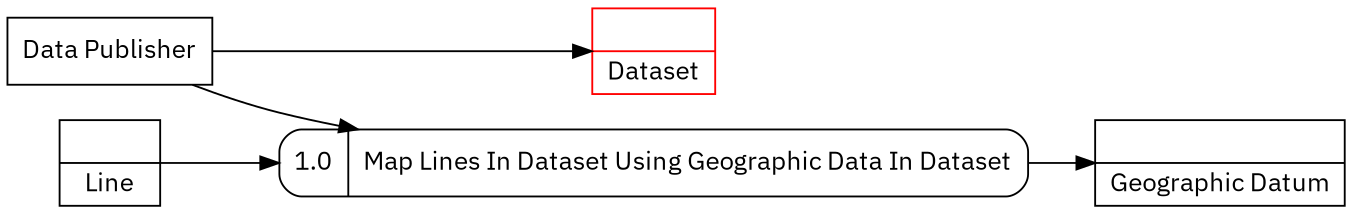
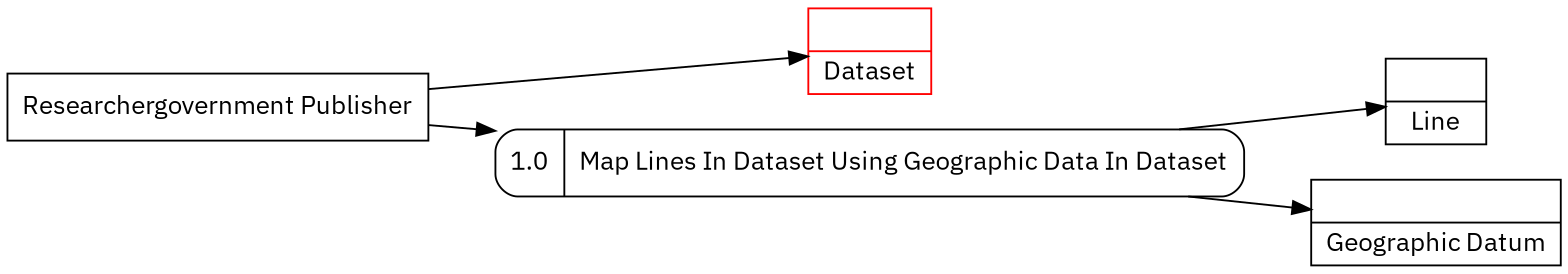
node "Data Publisher": label "Data Publisher" -> "Researchergovernment Publisher"
edge "Line" -> "1.0": reversed
